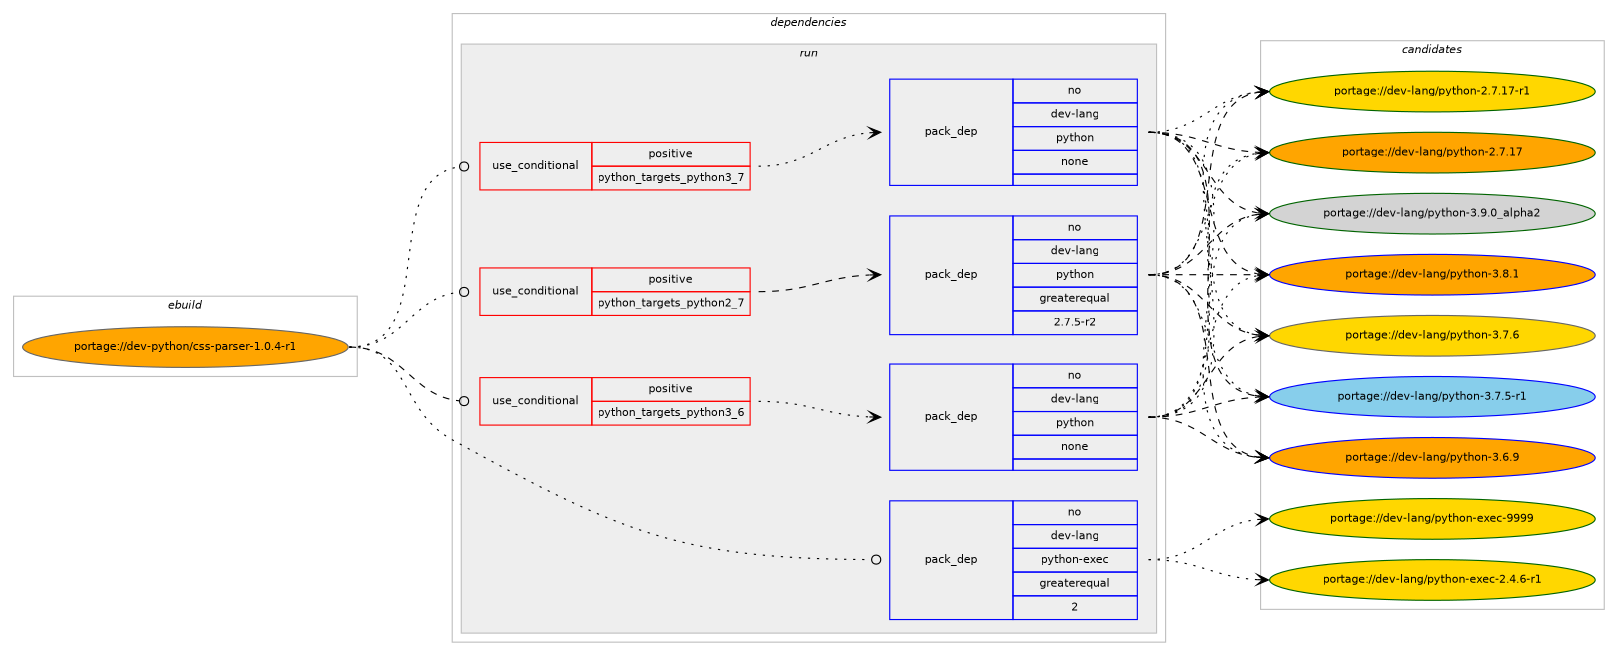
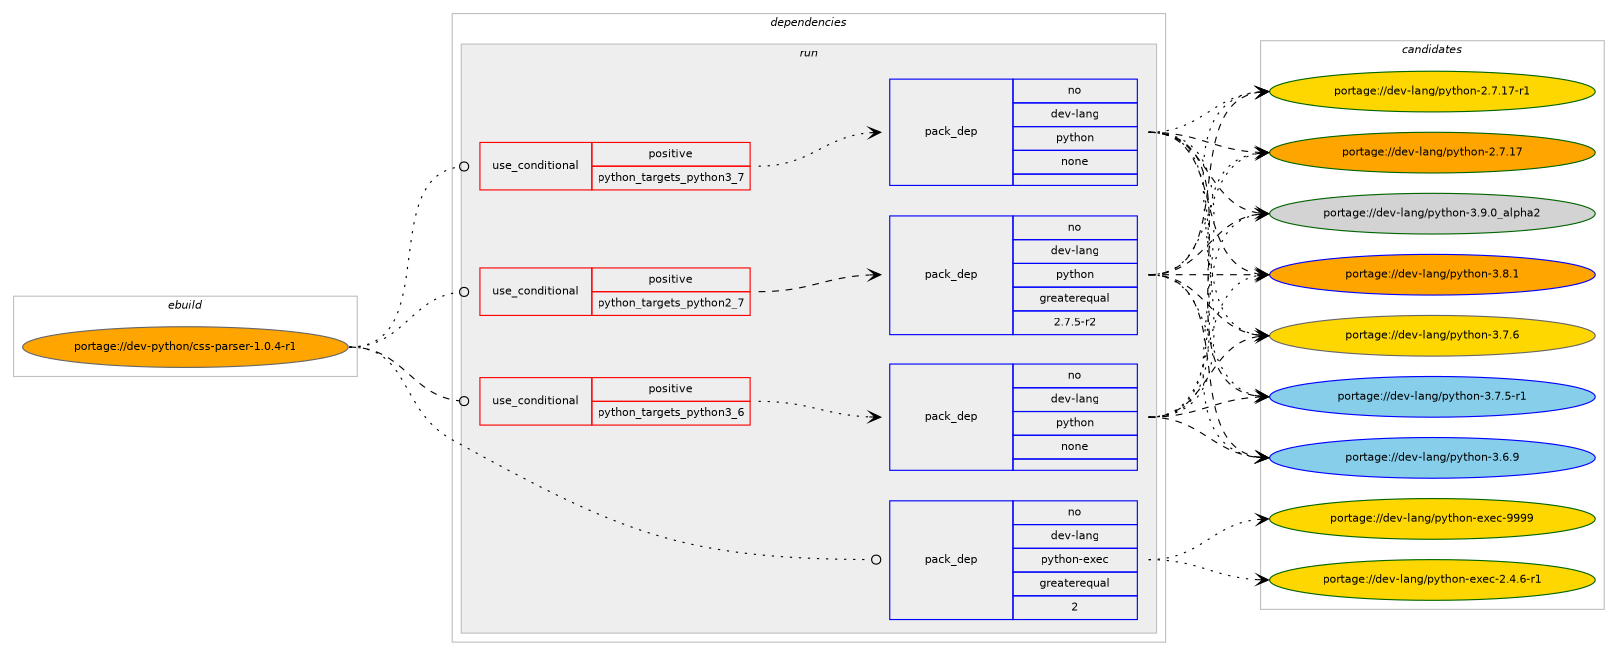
node "portage://dev-lang/python-3.6.9": fillcolor orange -> skyblue
